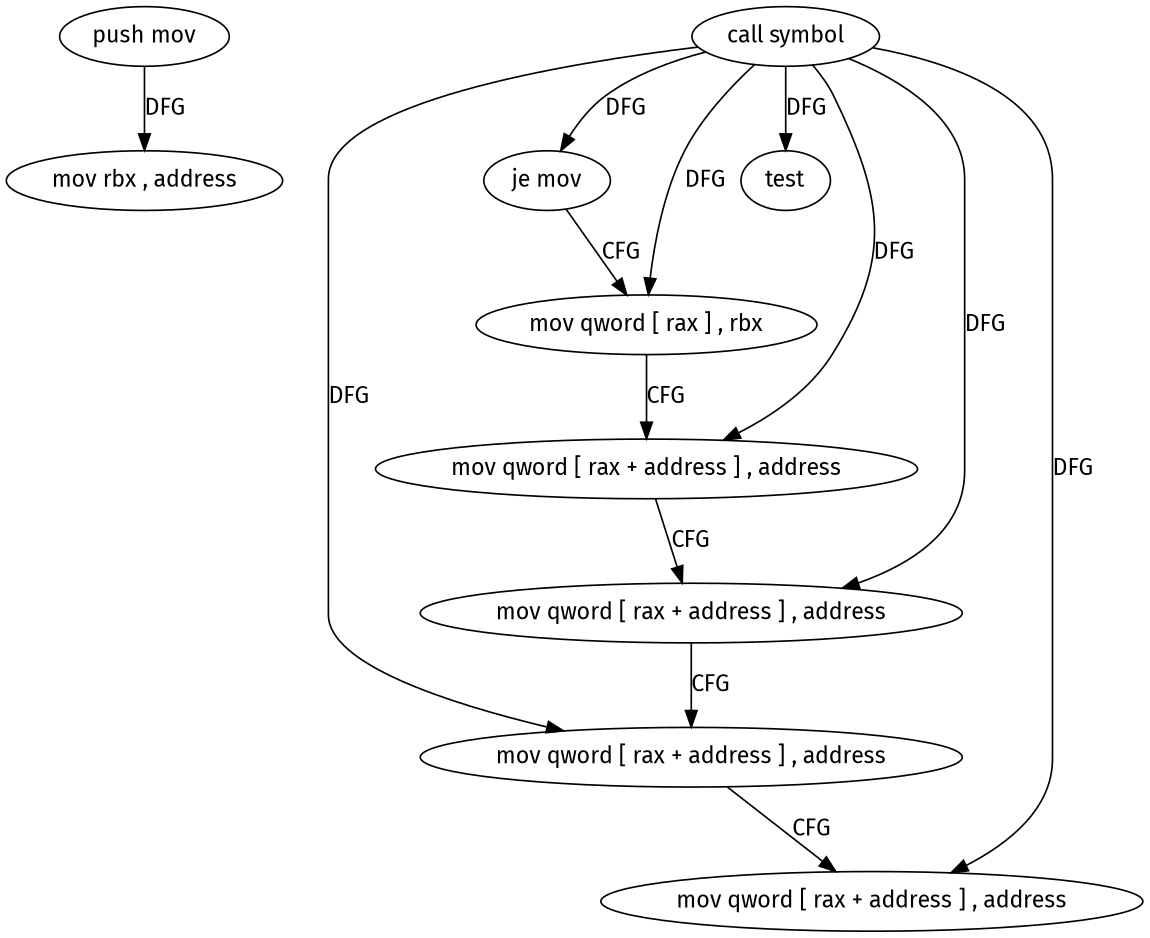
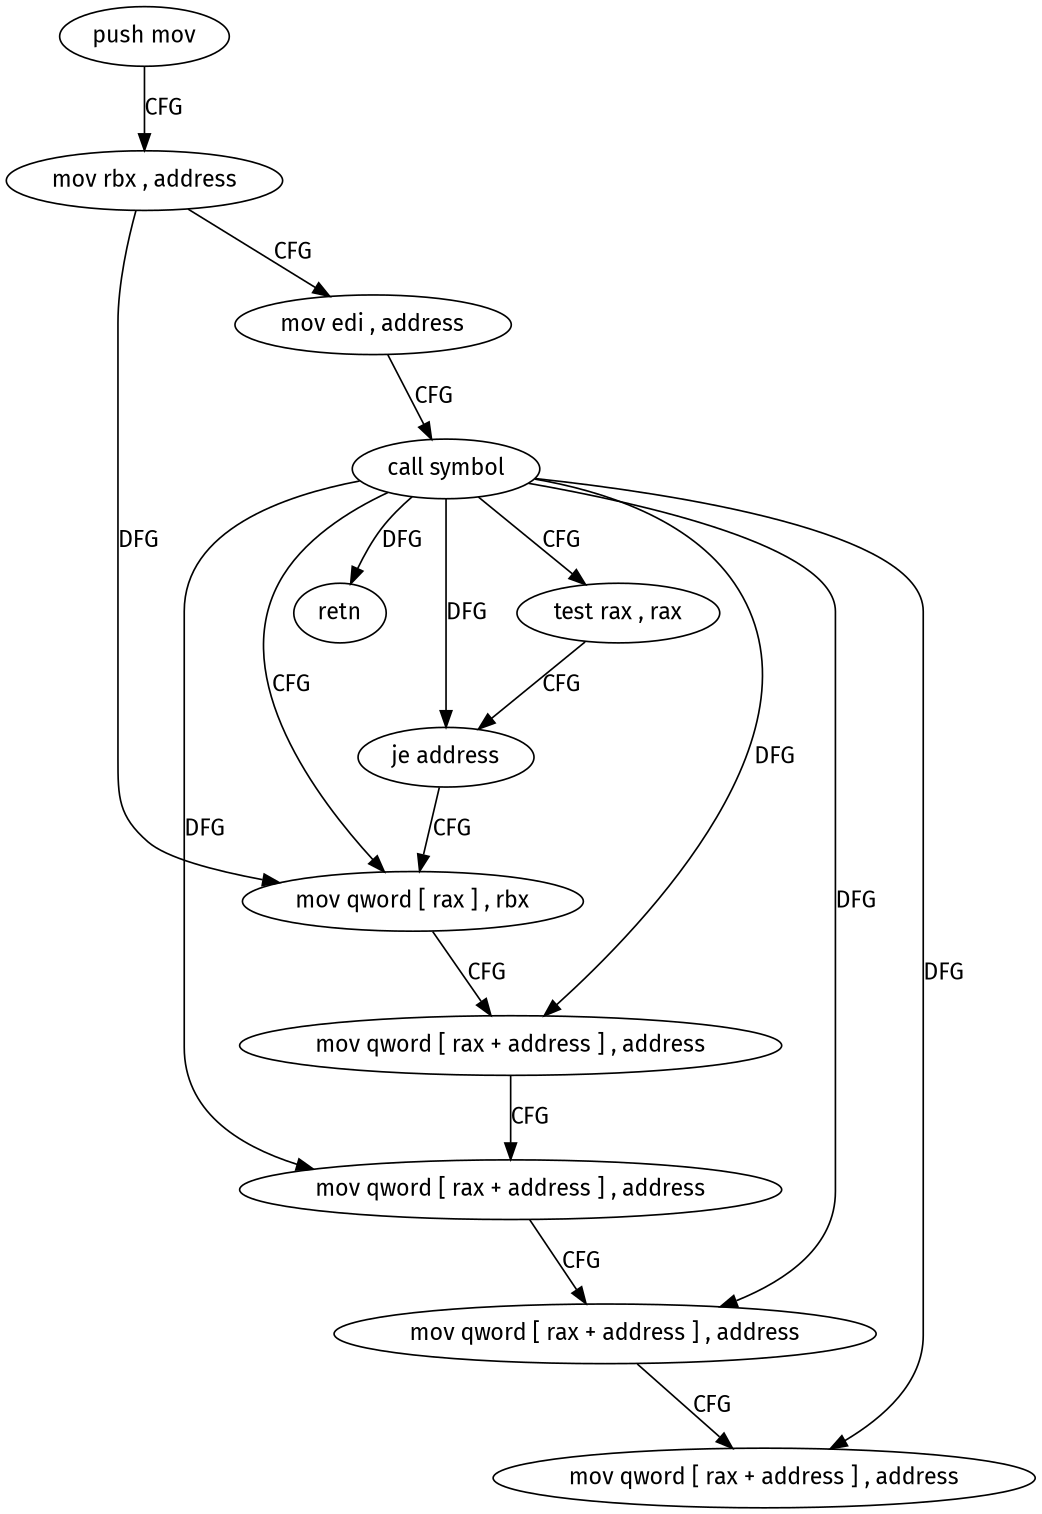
edge "push mov" -> "mov rbx , address": label "DFG" -> "CFG"
node "je mov": label "je mov" -> "je address"
edge "call symbol" -> "mov qword [ rax ] , rbx": label "DFG" -> "CFG"
node "test": label "test" -> "retn"
node "mov edi , address": added
edge "mov rbx , address" -> "mov qword [ rax ] , rbx": added, label "DFG"
node "test rax , rax": added
